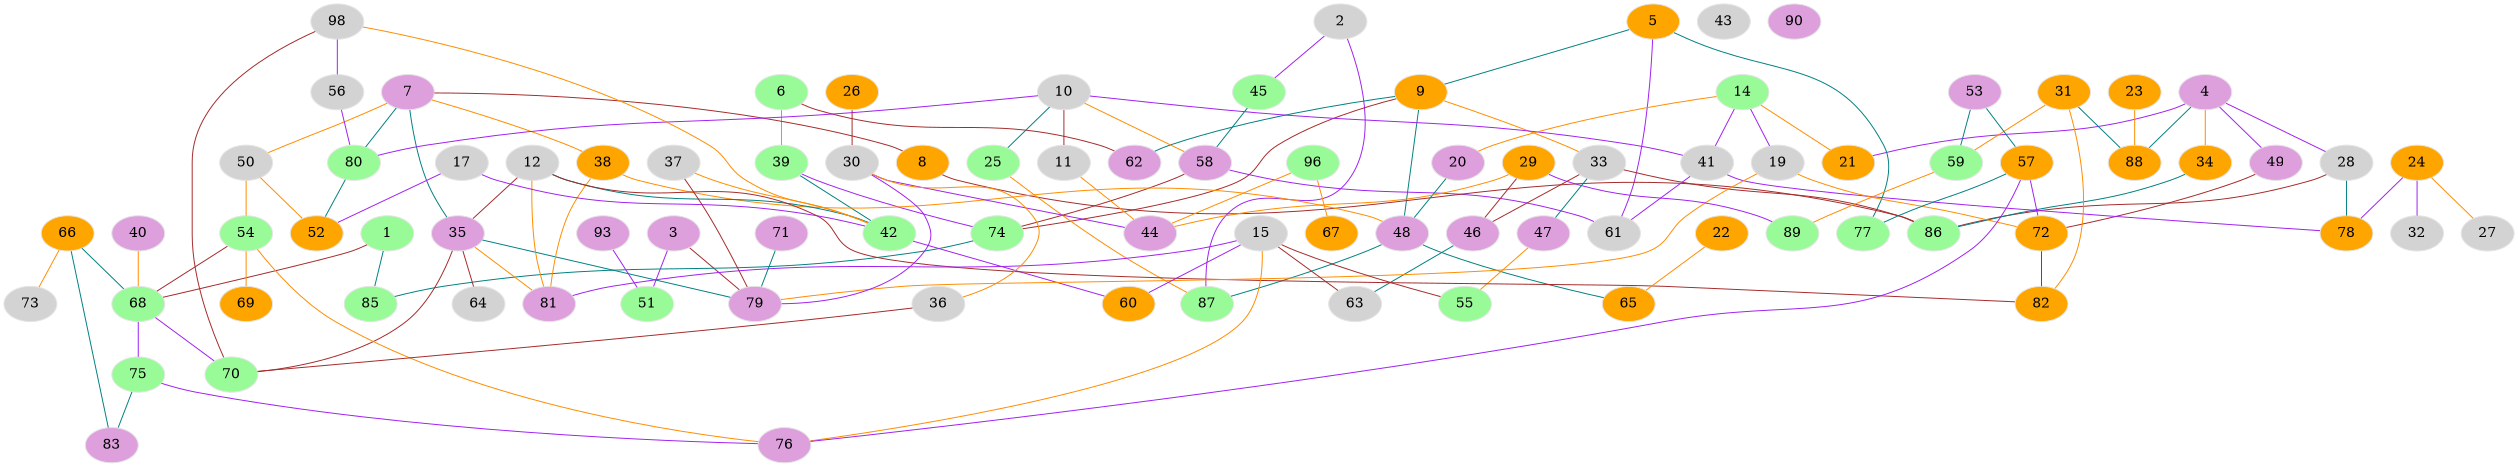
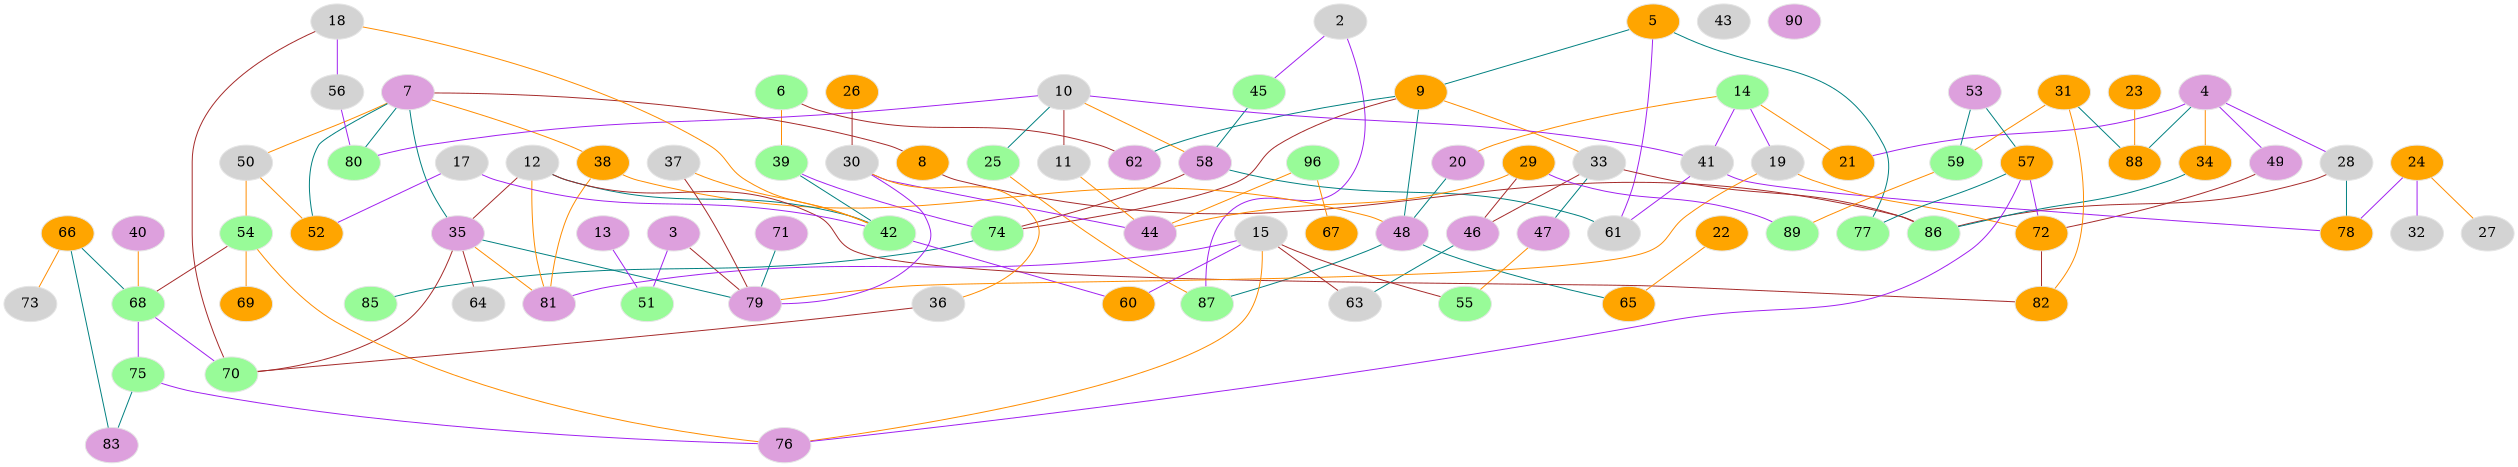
node "98": label "98" -> "18"
edge "58" -- "61": color purple -> teal
edge "80" -- "52": now "7" -- "52"
node "1": removed
node "93": label "93" -> "13"
